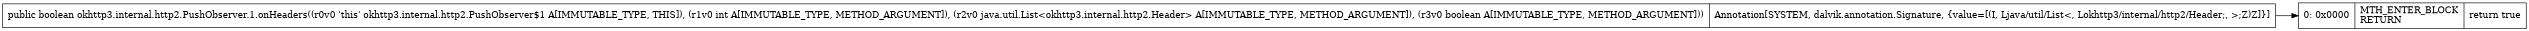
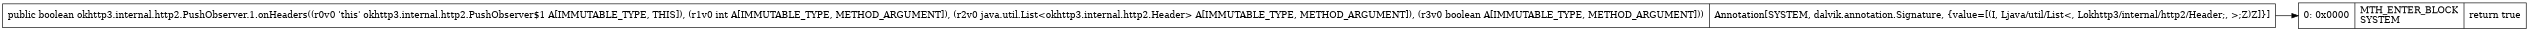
node "0: 0x0000": text "RETURN" -> "SYSTEM"
